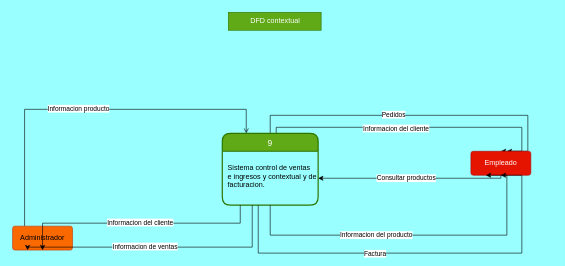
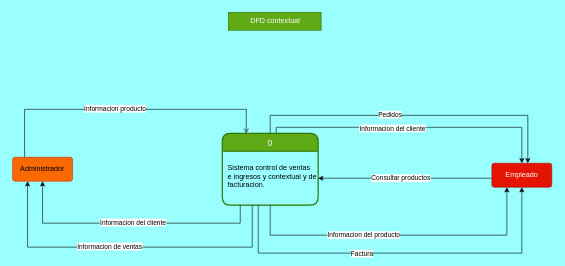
node "9": label "9" -> "0"
node "Empleado": moved (501, 164) -> (522, 176)
node "Administrador": moved (42, 239) -> (42, 170)
